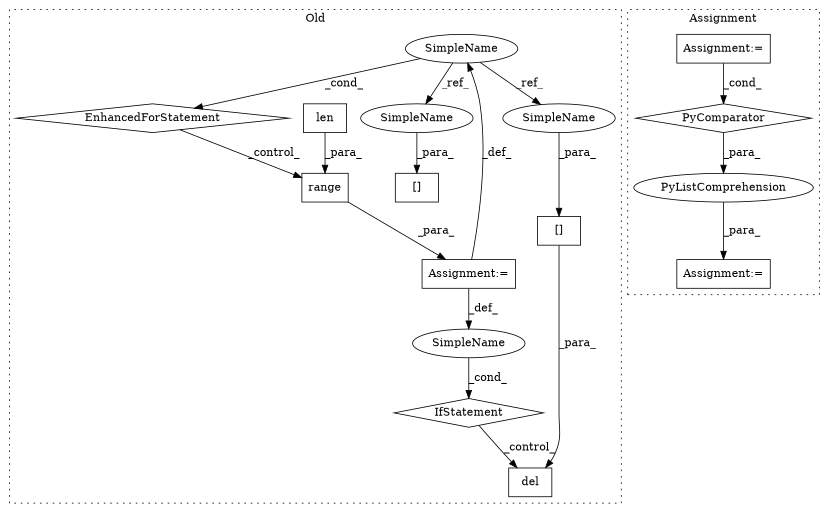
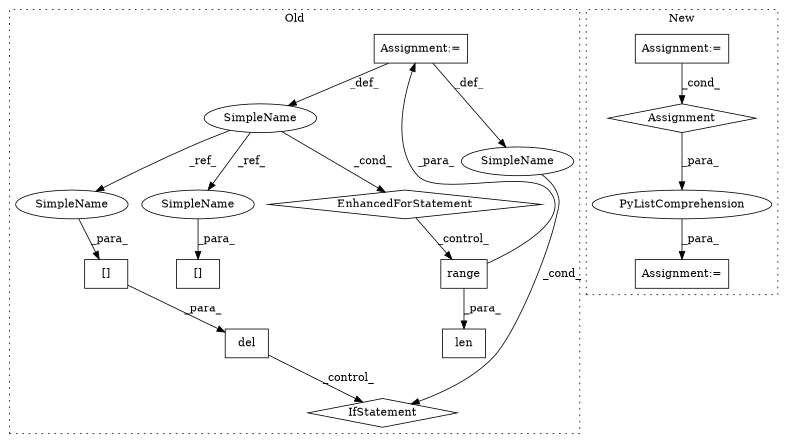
cluster "Assignment": label "Assignment" -> "New"
node "PyComparator": label "PyComparator" -> "Assignment"
edge "len" -> "range": reversed
edge "IfStatement" -> "del": reversed
